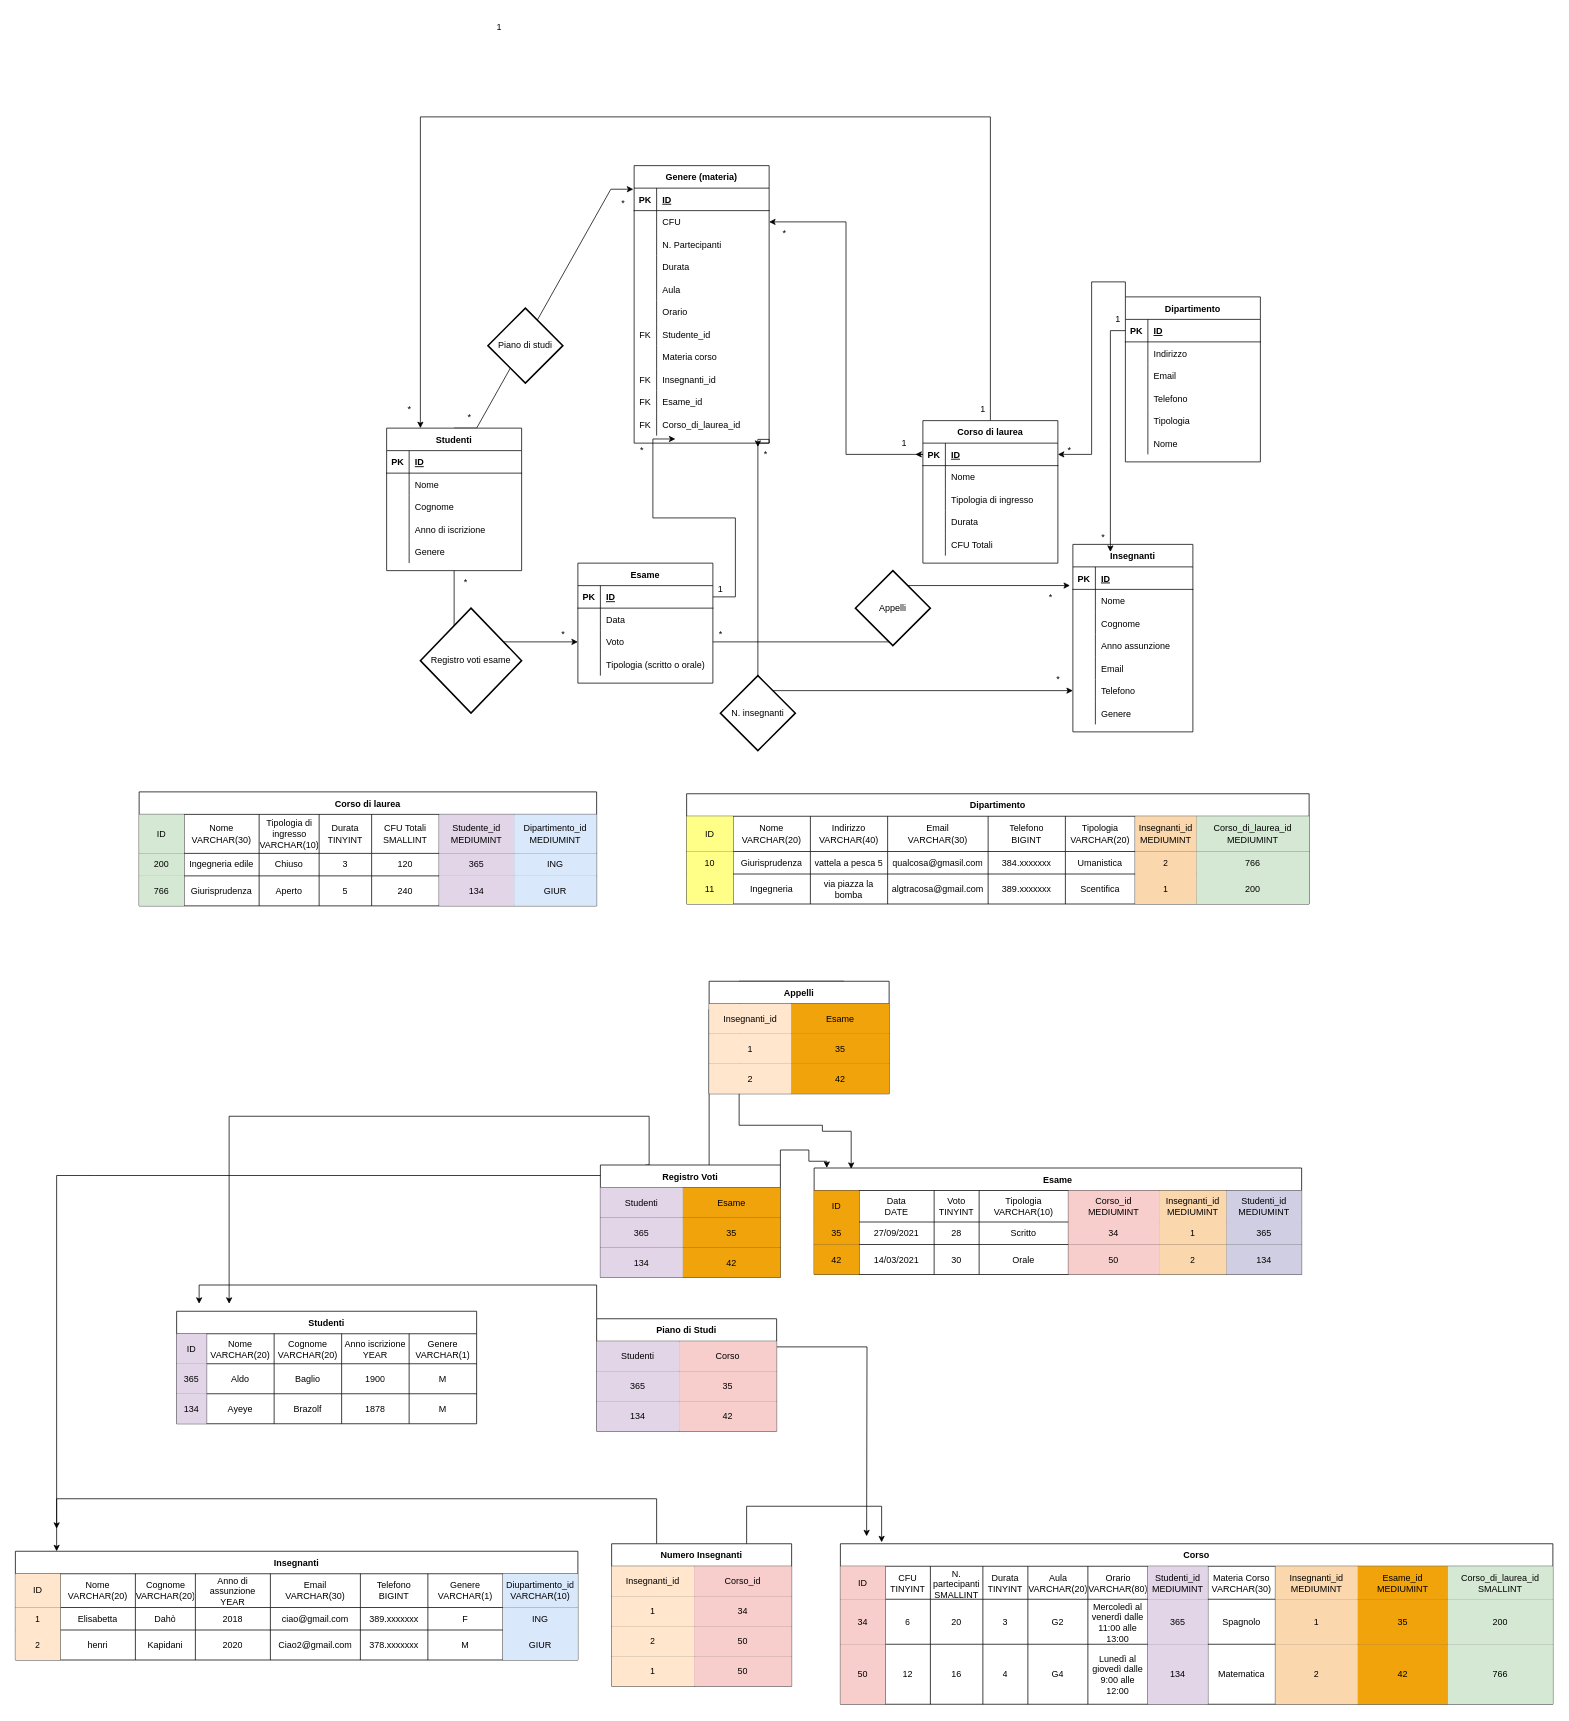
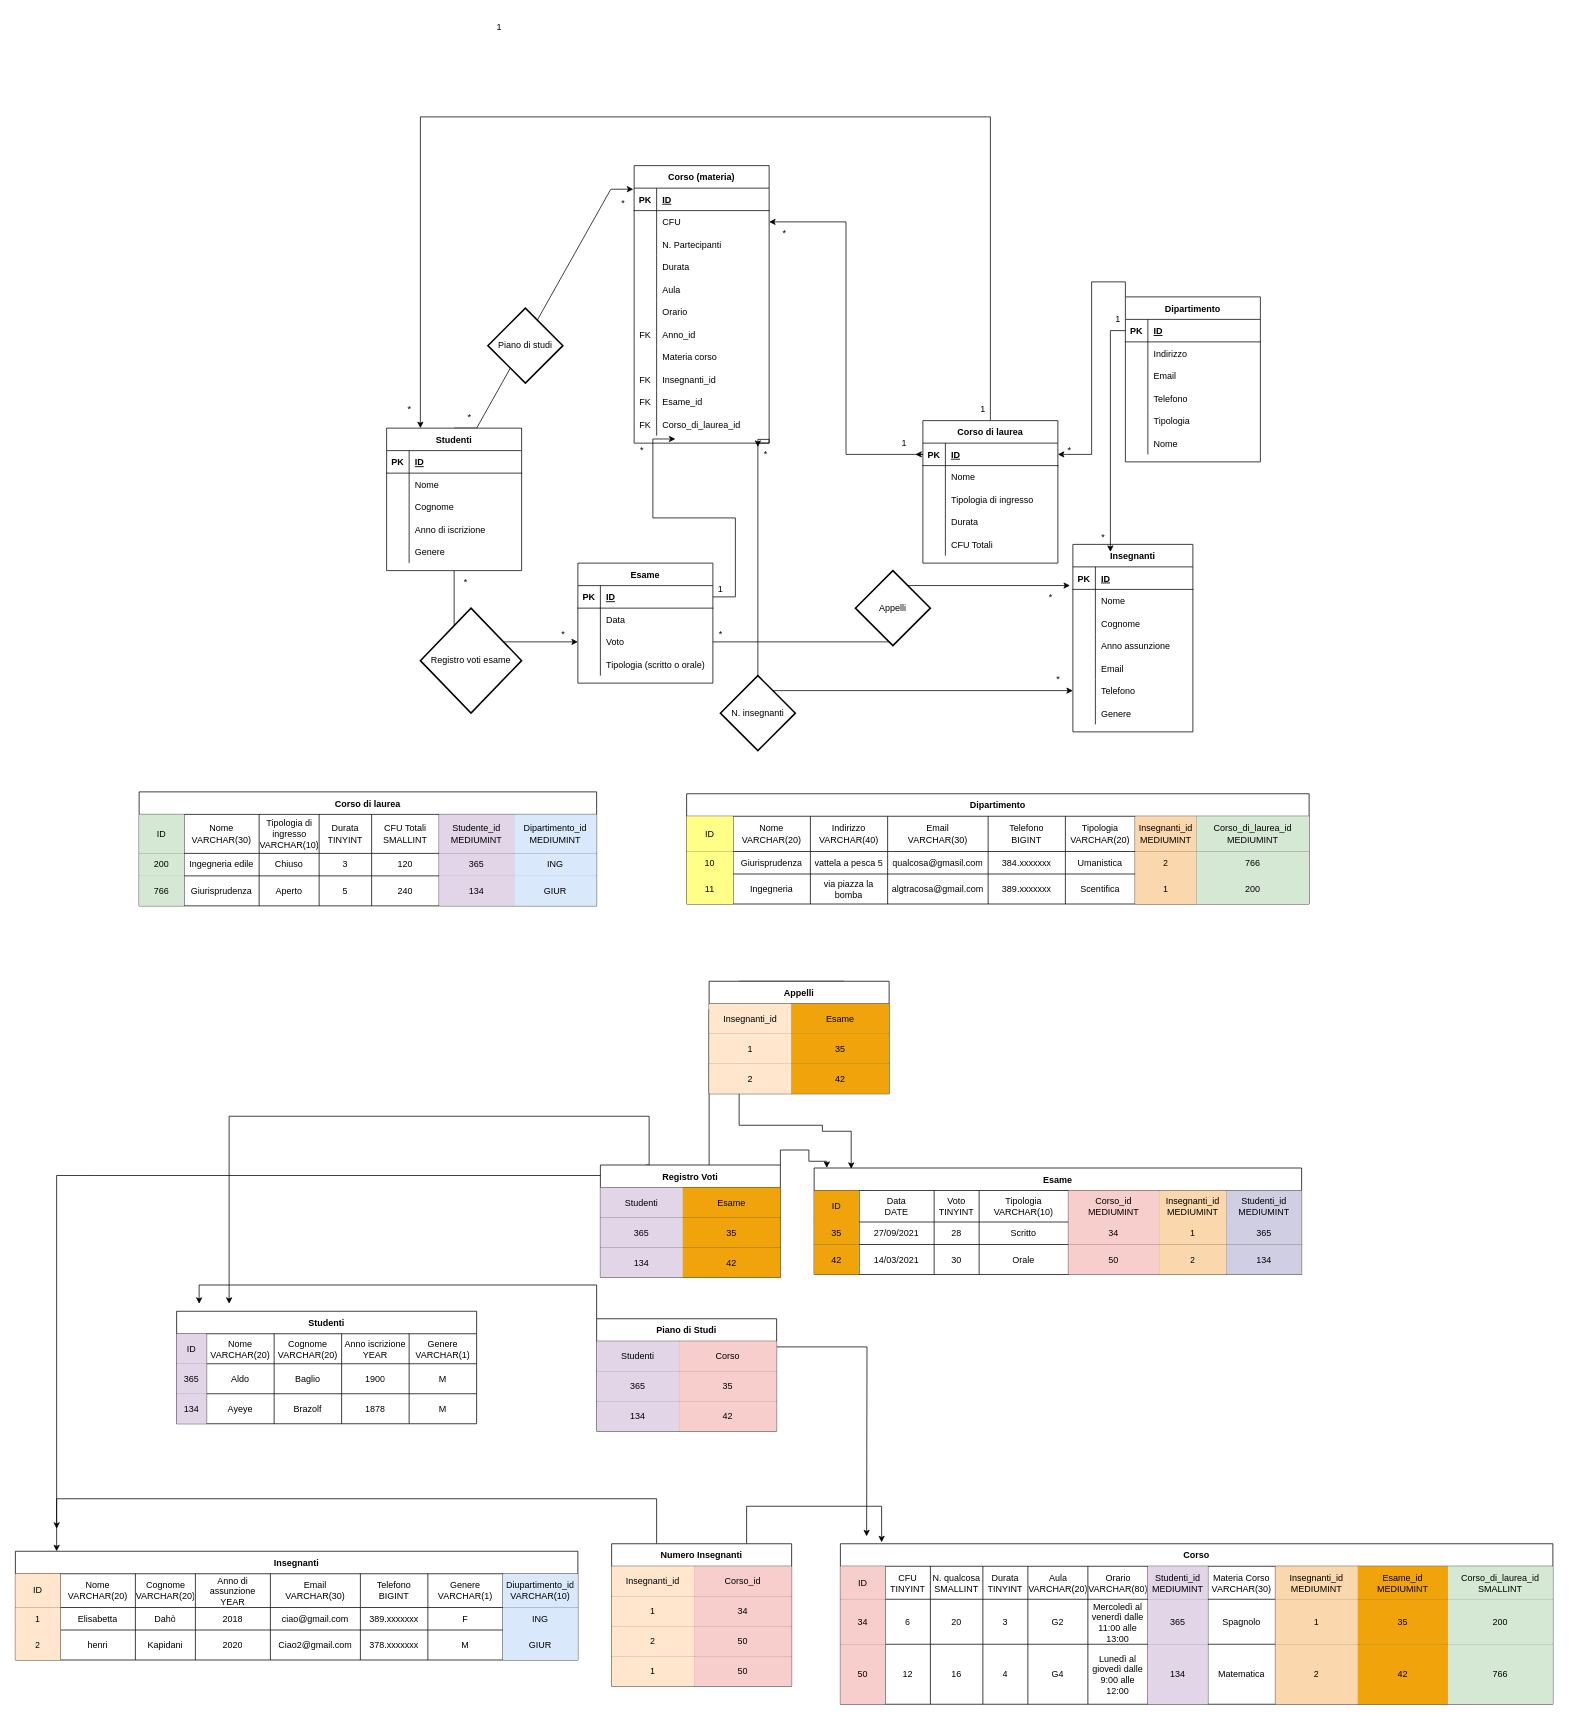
node "Genere (materia)": label "Genere (materia)" -> "Corso (materia)"
node "Studente_id": label "Studente_id" -> "Anno_id"
node "N. partecipanti SMALLINT": label "N. partecipanti SMALLINT" -> "N. qualcosa SMALLINT"
